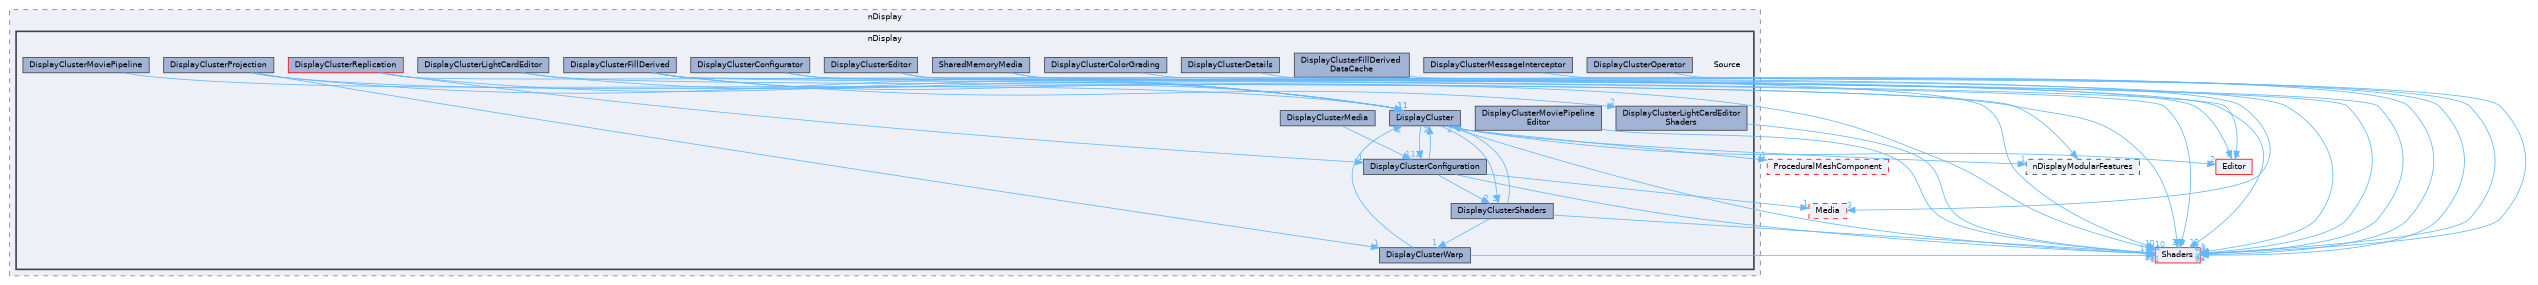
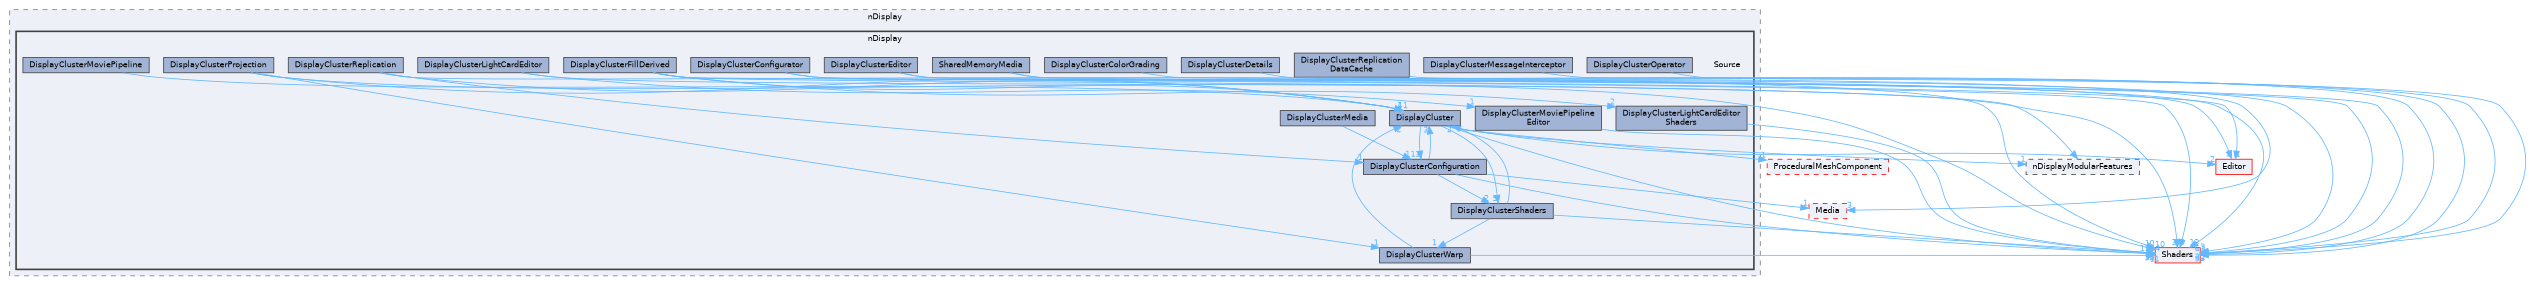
node "DisplayClusterReplication": color red -> grey25
node "DisplayClusterFillDerived DataCache": label "DisplayClusterFillDerived DataCache" -> "DisplayClusterReplication DataCache"
edge "DisplayClusterLightCardEditor" -> "DisplayCluster": now "DisplayClusterLightCardEditor" -> "DisplayClusterMoviePipeline Editor"
